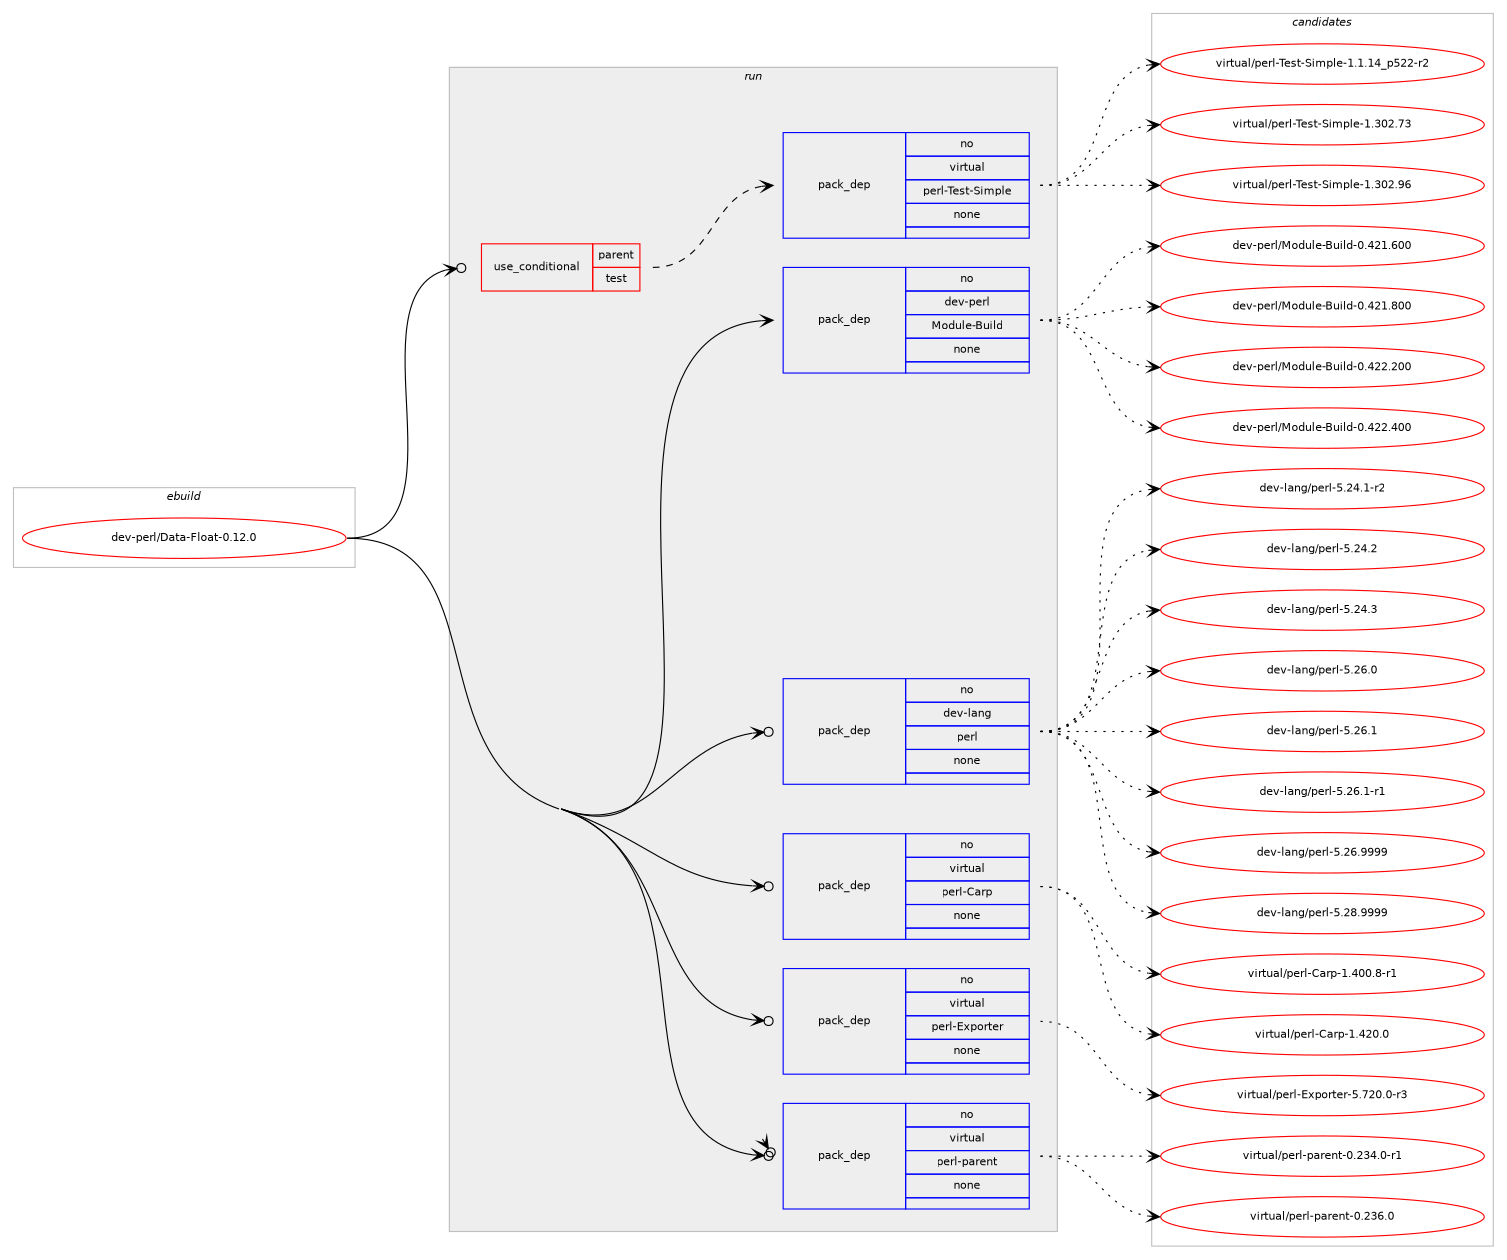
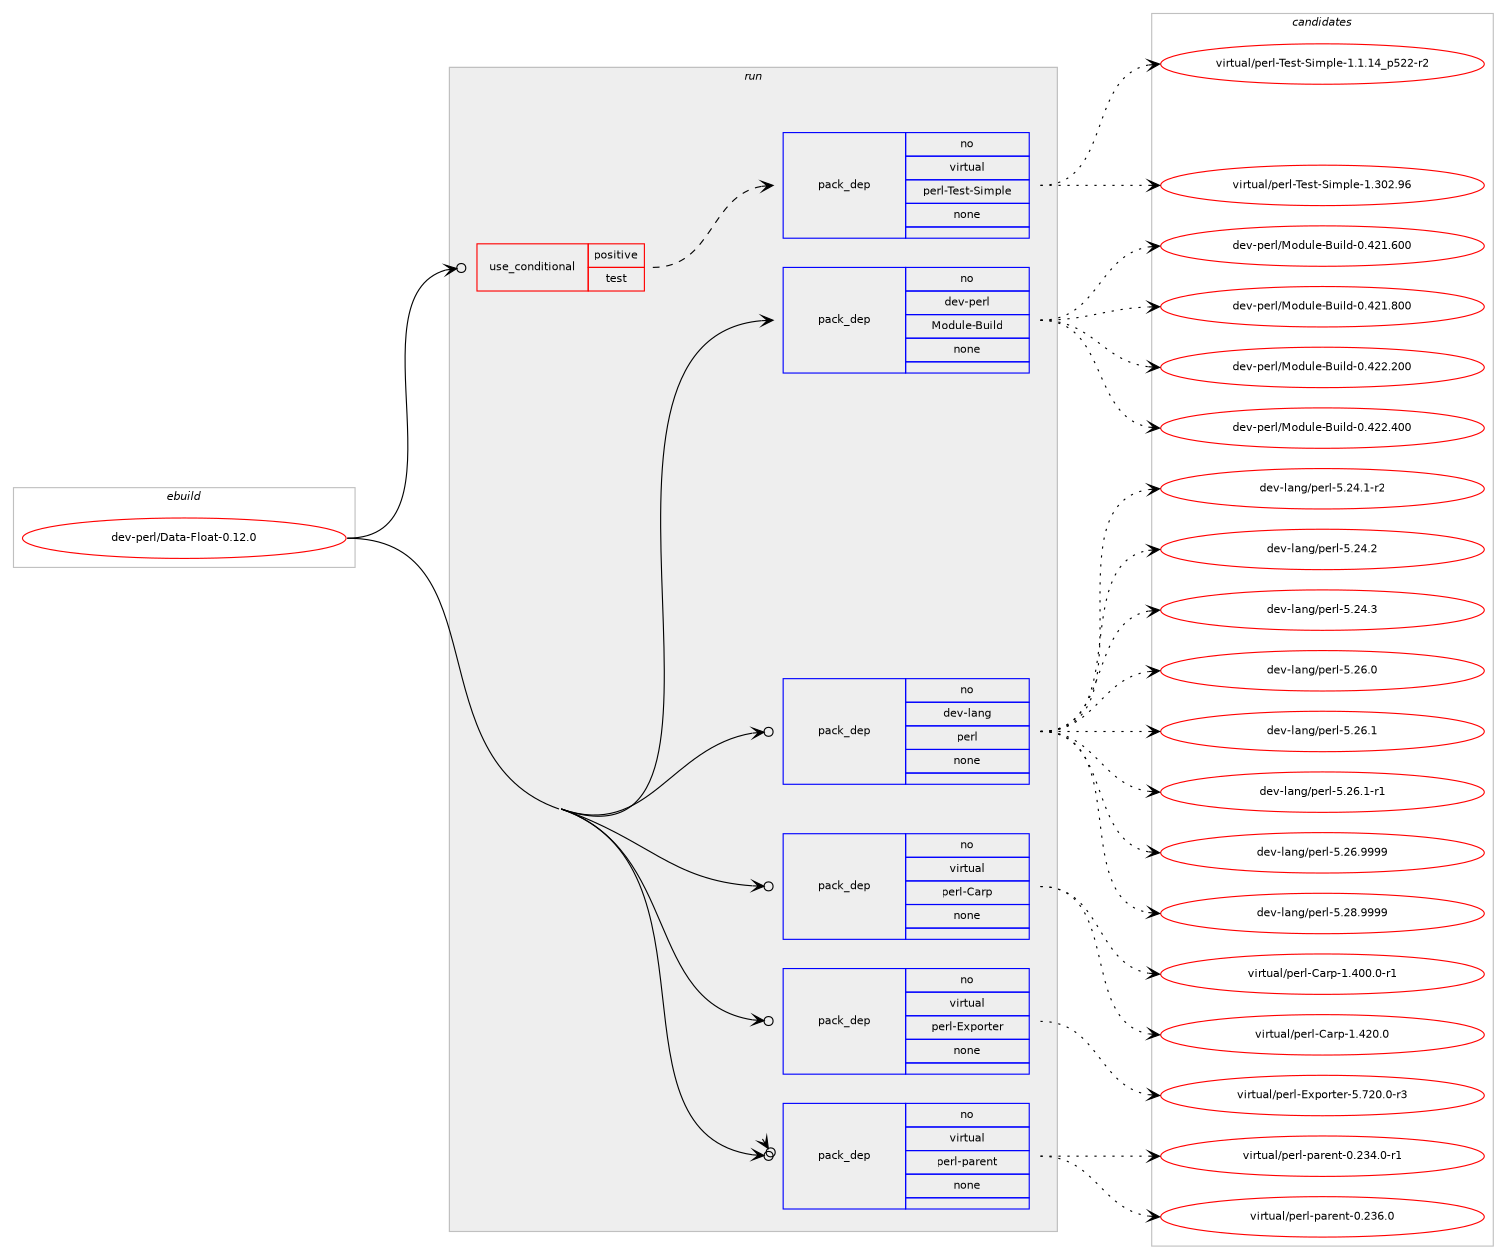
node "virtual/perl-Test-Simple-1.302.73": removed
node "use_conditional": text "parent" -> "positive"
node "virtual/perl-Carp-1.400.8-r1": label "virtual/perl-Carp-1.400.8-r1" -> "virtual/perl-Carp-1.400.0-r1"
